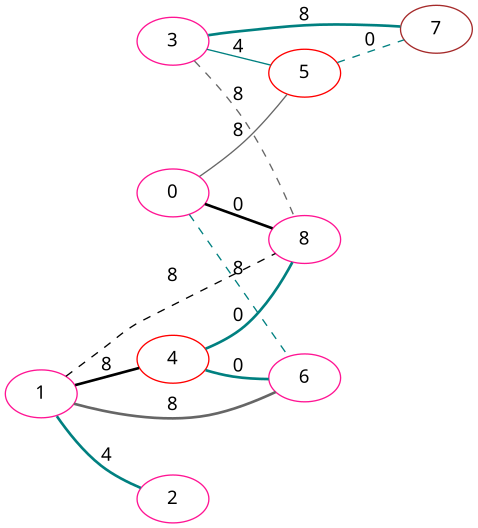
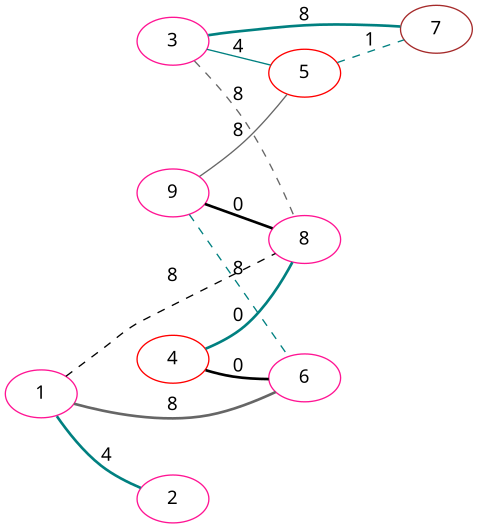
edge "7" -- "5": label "0" -> "1"
node "0": label "0" -> "9"
edge "4" -- "1": removed, label "8"
edge "4" -- "6": color teal -> black
